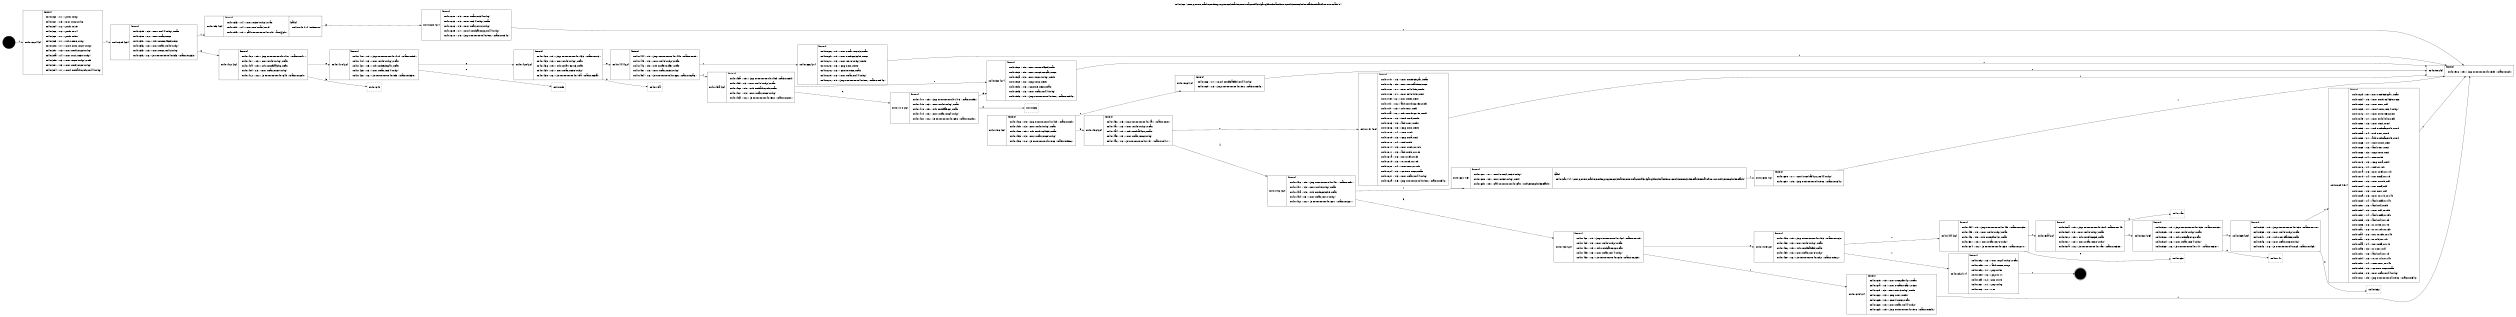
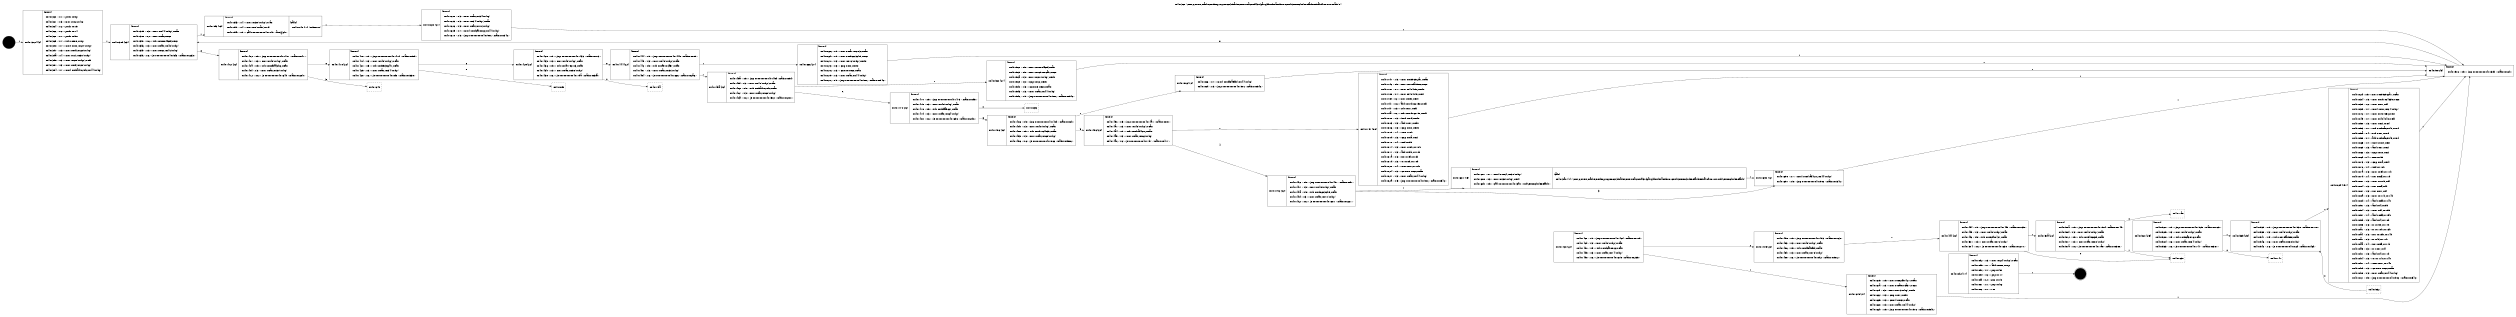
edge "0x4015f3 [13]" -> "0x401600 [21]": label " 3" -> " 1"
edge "0x40190c [5]" -> "0x4013eb [23]": added, label "8"
edge "0x401470 [22]" -> "0x4015c0 [27]": now "0x401470 [22]" -> "0x401486 [22]"
edge "0x4014b2 [22]" -> "0x4014c8 [22]": now "0x4014b2 [22]" -> "0x401690 [12]"
edge "0x40150a [22]" -> "0x401520 [25]": now "0x40150a [22]" -> "0x401630"
edge "0x4014de [22]" -> "0x4018d2 [17]": removed, label "1"
edge "0x401539 [25]" -> "0x401552": reversed
